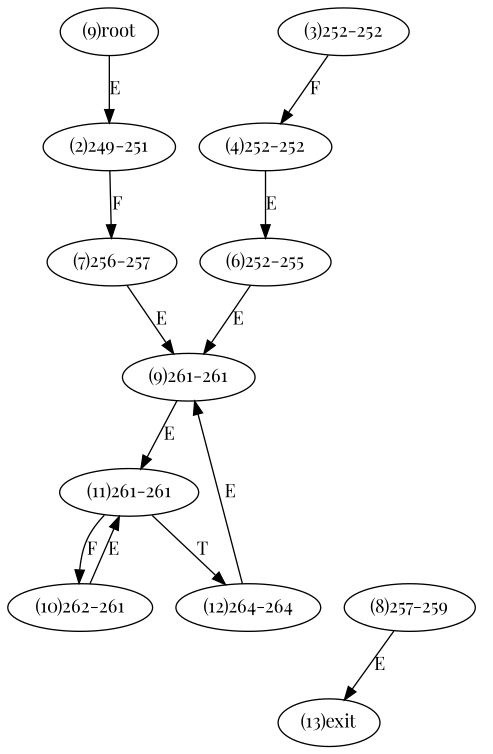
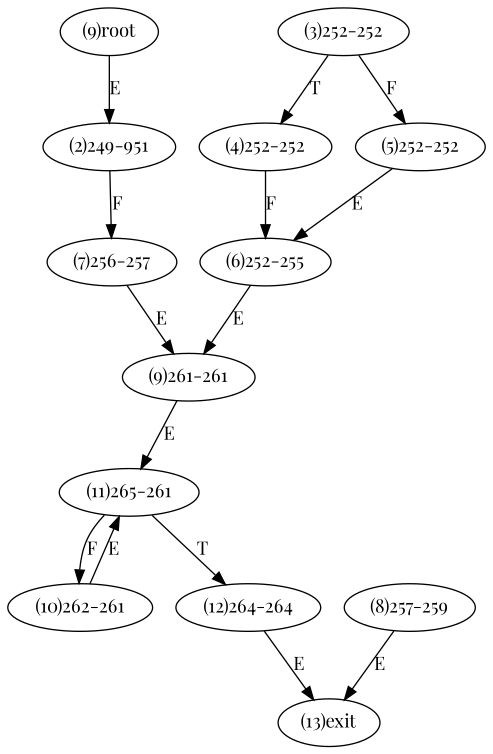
edge "(3)252-252" -> "(4)252-252": label "F" -> "T"
node "(2)249-251": label "(2)249-251" -> "(2)249-951"
node "(5)252-252": added
edge "(4)252-252" -> "(6)252-255": label "E" -> "F"
node "(11)261-261": label "(11)261-261" -> "(11)265-261"
edge "(12)264-264" -> "(9)261-261": now "(12)264-264" -> "(13)exit"
